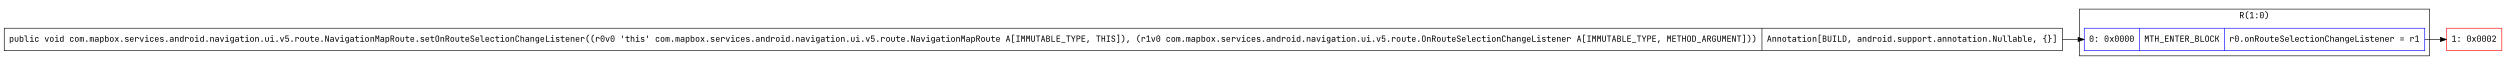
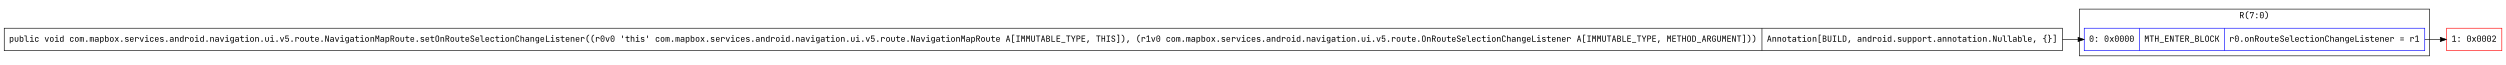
cluster "R(1:0)": label "R(1:0)" -> "R(7:0)"
